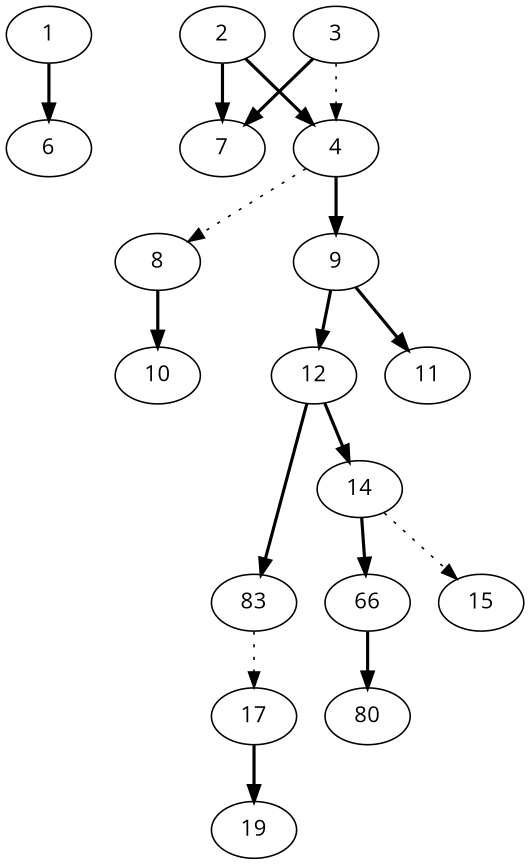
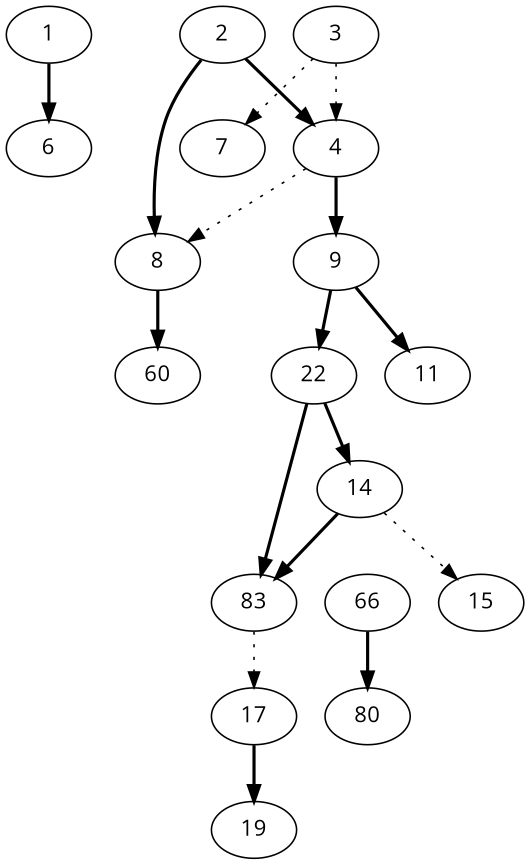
edge "2" -> "7": now "2" -> "8"
edge "3" -> "7": style bold -> dotted
node "10": label "10" -> "60"
node "12": label "12" -> "22"
edge "14" -> "66": now "14" -> "83"
